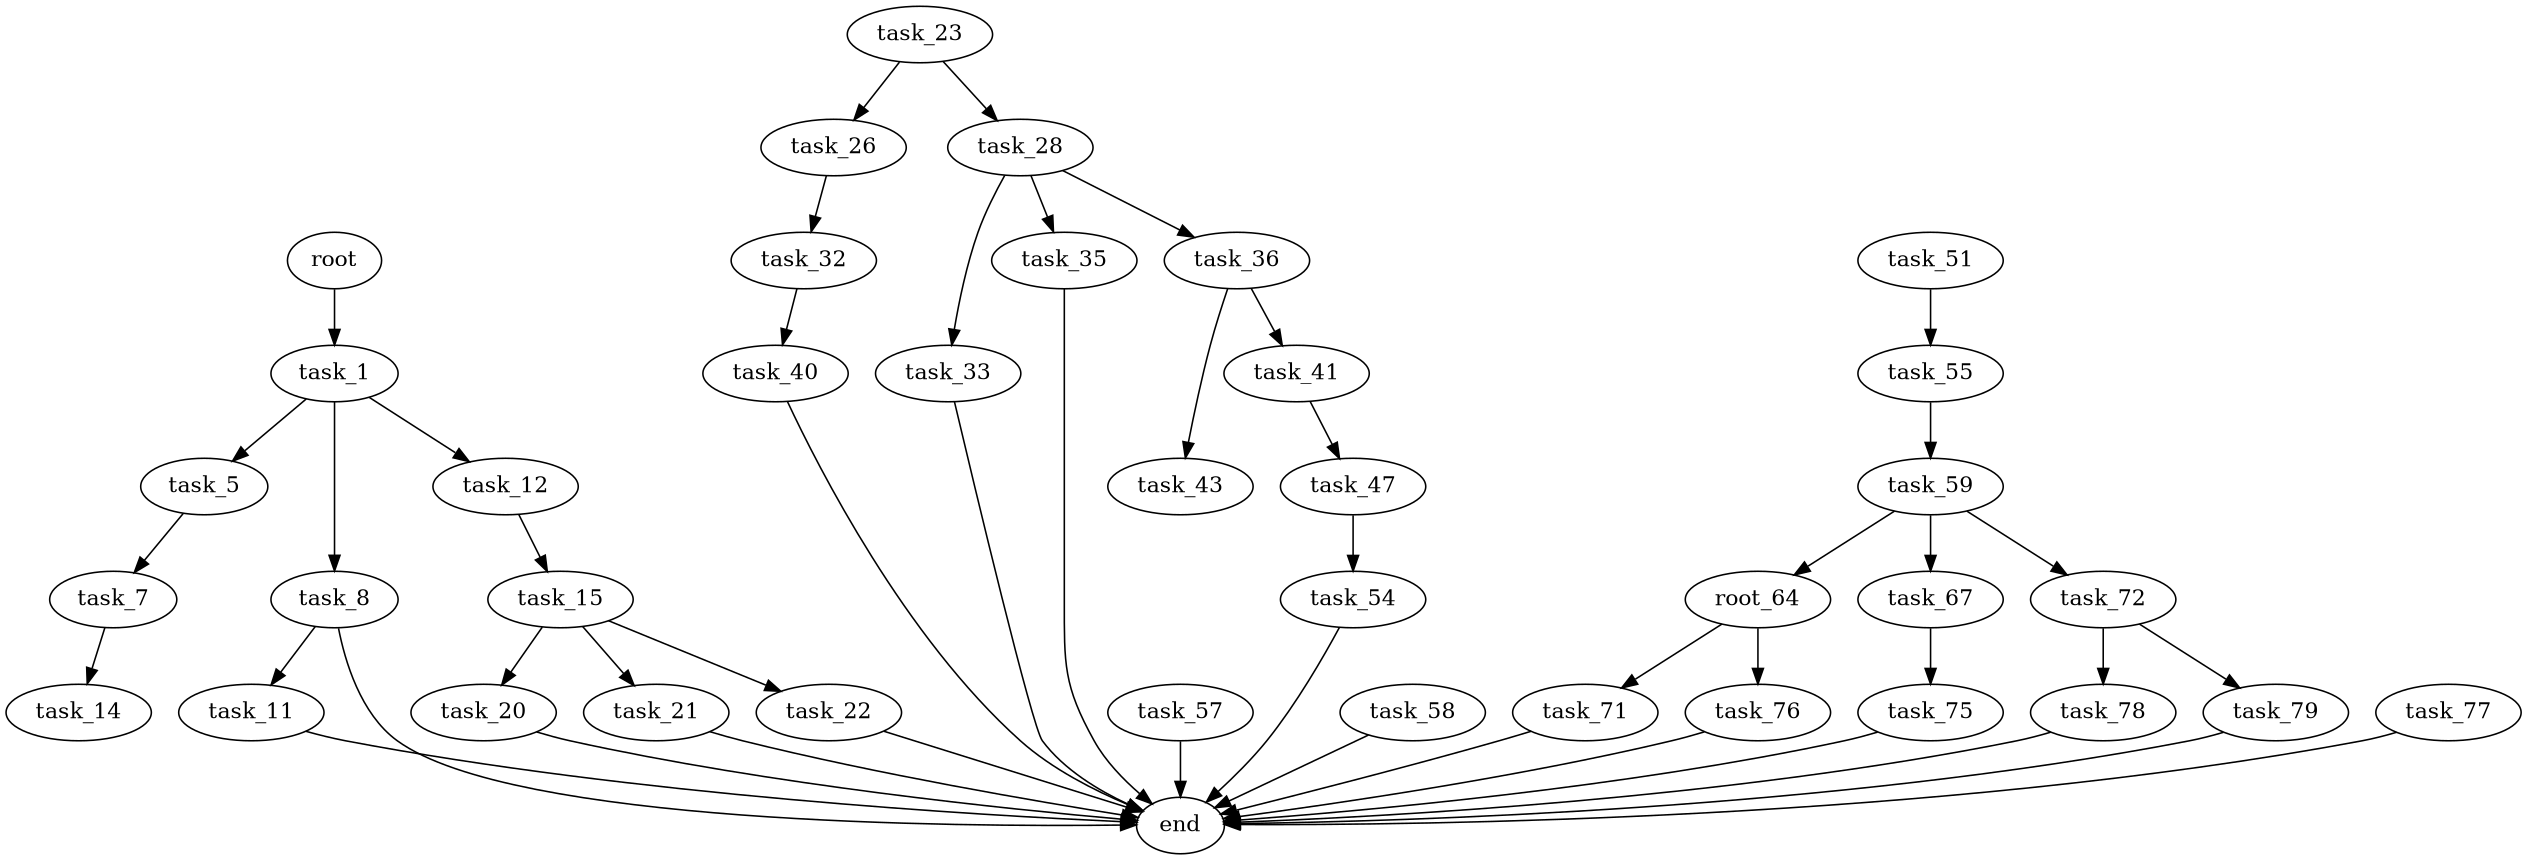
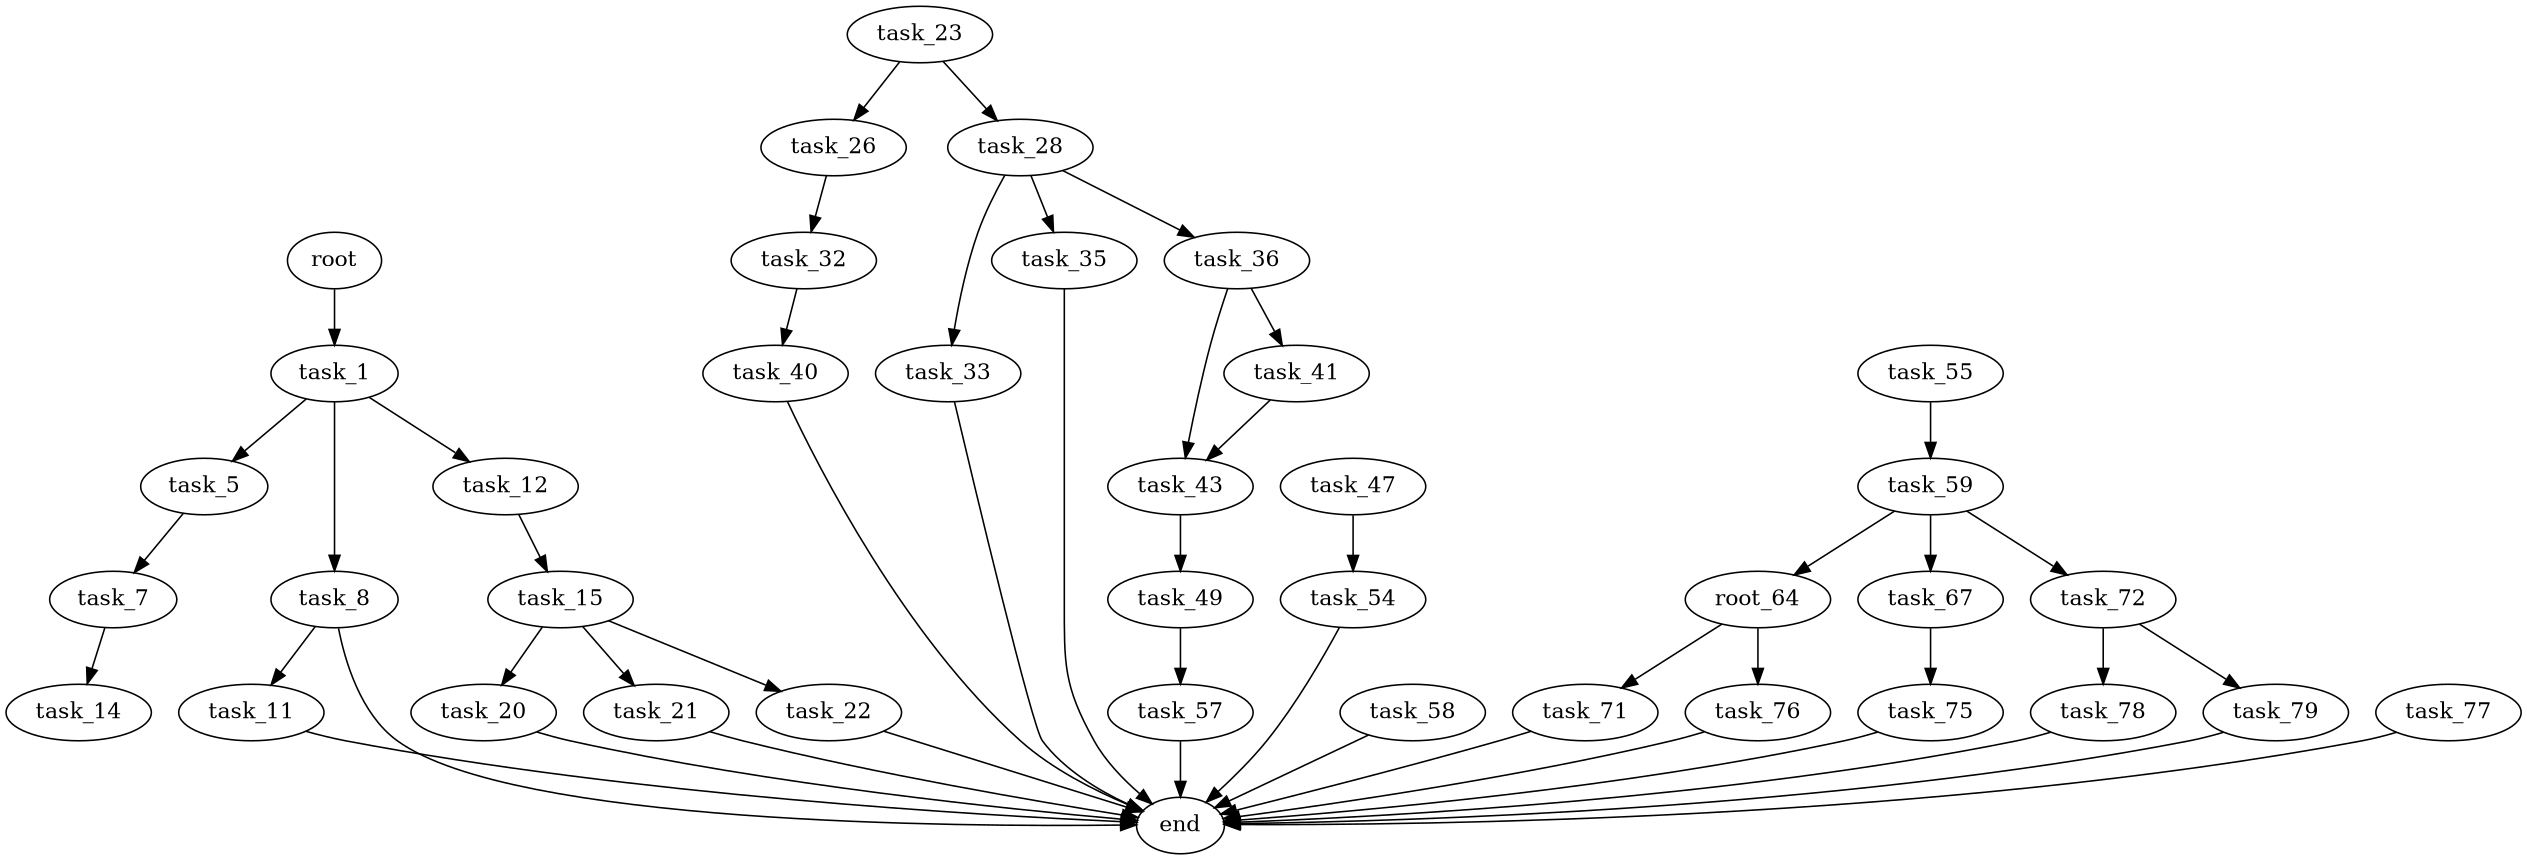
node "task_51": removed
edge "task_41" -> "task_47": now "task_41" -> "task_43"
node "task_49": added
